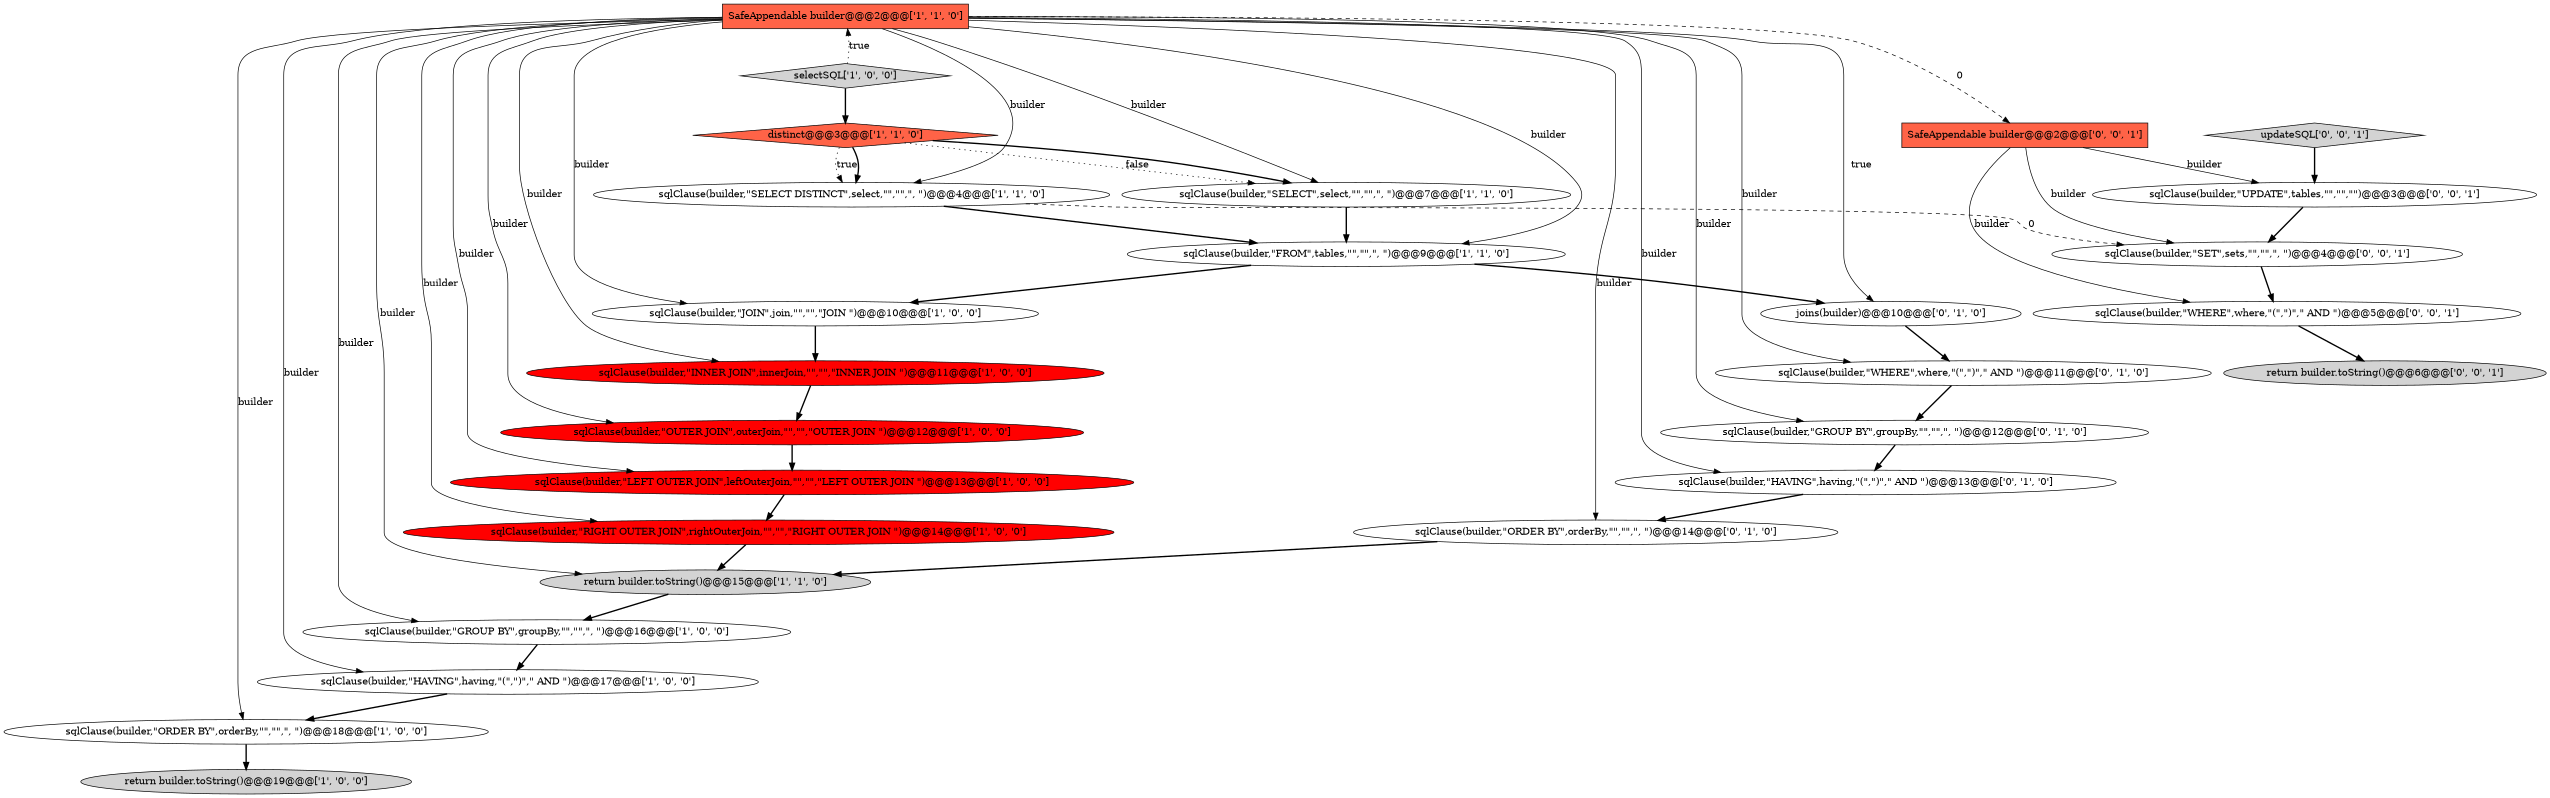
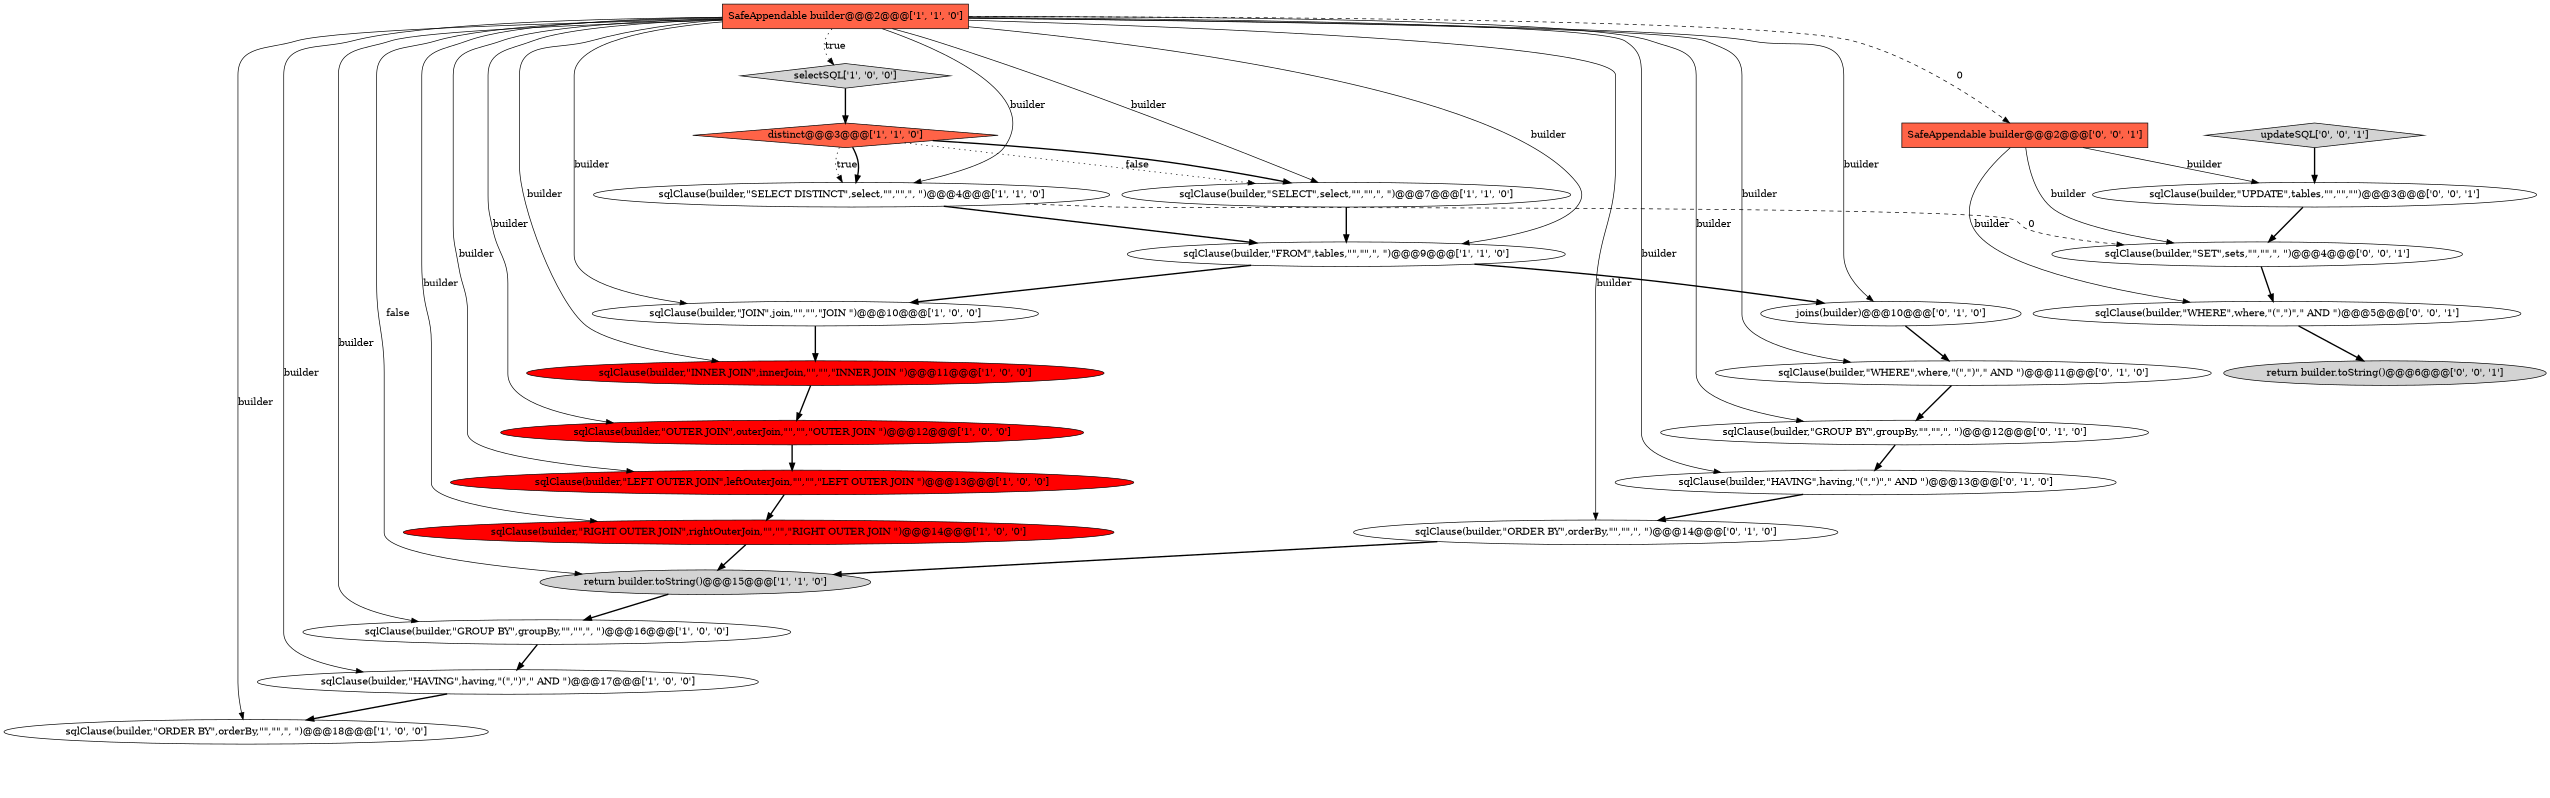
edge "selectSQL['1', '0', '0']" -> "SafeAppendable builder@@@2@@@['1', '1', '0']": reversed
edge "SafeAppendable builder@@@2@@@['1', '1', '0']" -> "joins(builder)@@@10@@@['0', '1', '0']": label "true" -> "builder"
edge "SafeAppendable builder@@@2@@@['1', '1', '0']" -> "return builder.toString()@@@15@@@['1', '1', '0']": label "builder" -> "false"
node "return builder.toString()@@@19@@@['1', '0', '0']": removed
